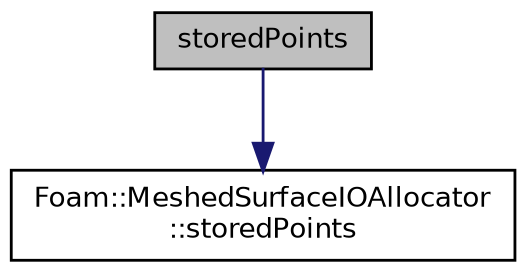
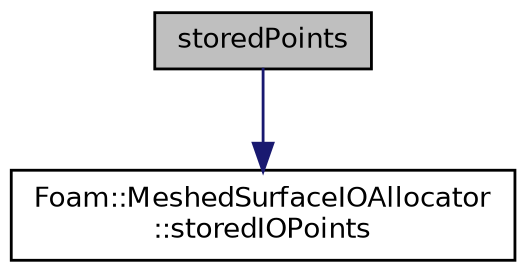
node "Foam::MeshedSurfaceIOAllocator ::storedPoints": label "Foam::MeshedSurfaceIOAllocator ::storedPoints" -> "Foam::MeshedSurfaceIOAllocator ::storedIOPoints"
